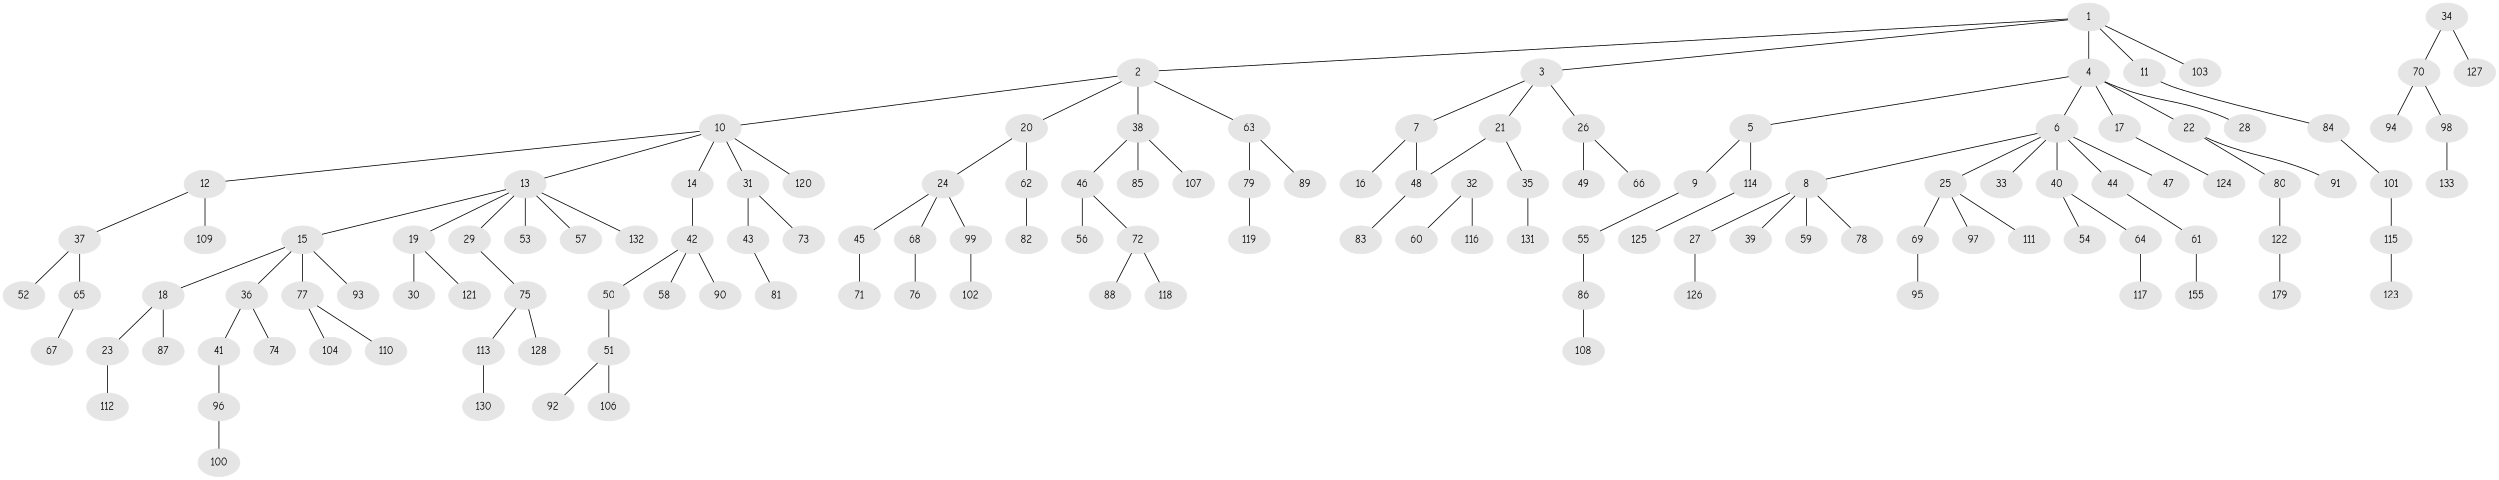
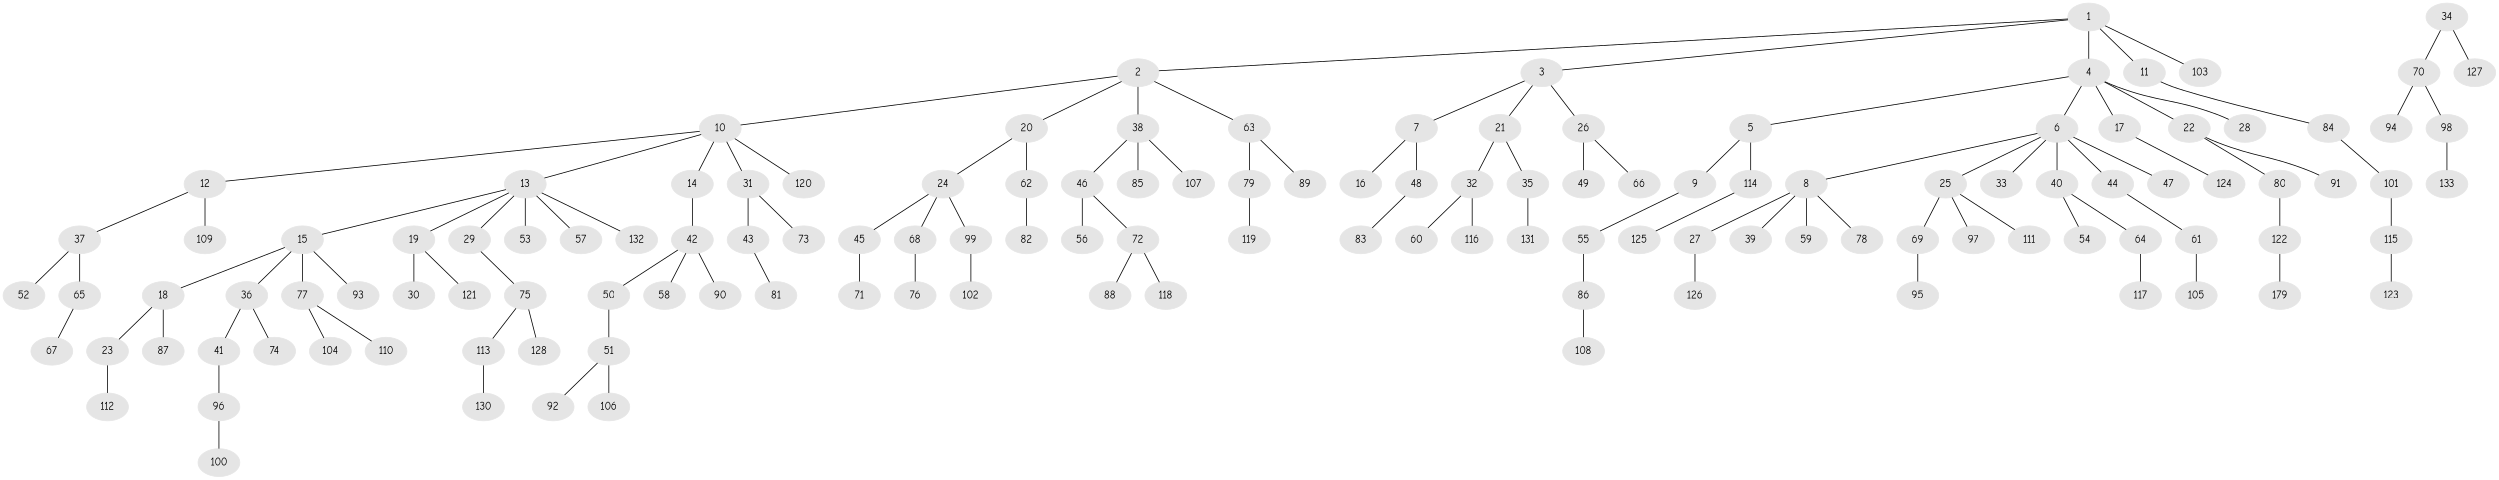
edge "21" -- "48": now "21" -- "32"
node "155": label "155" -> "105"
